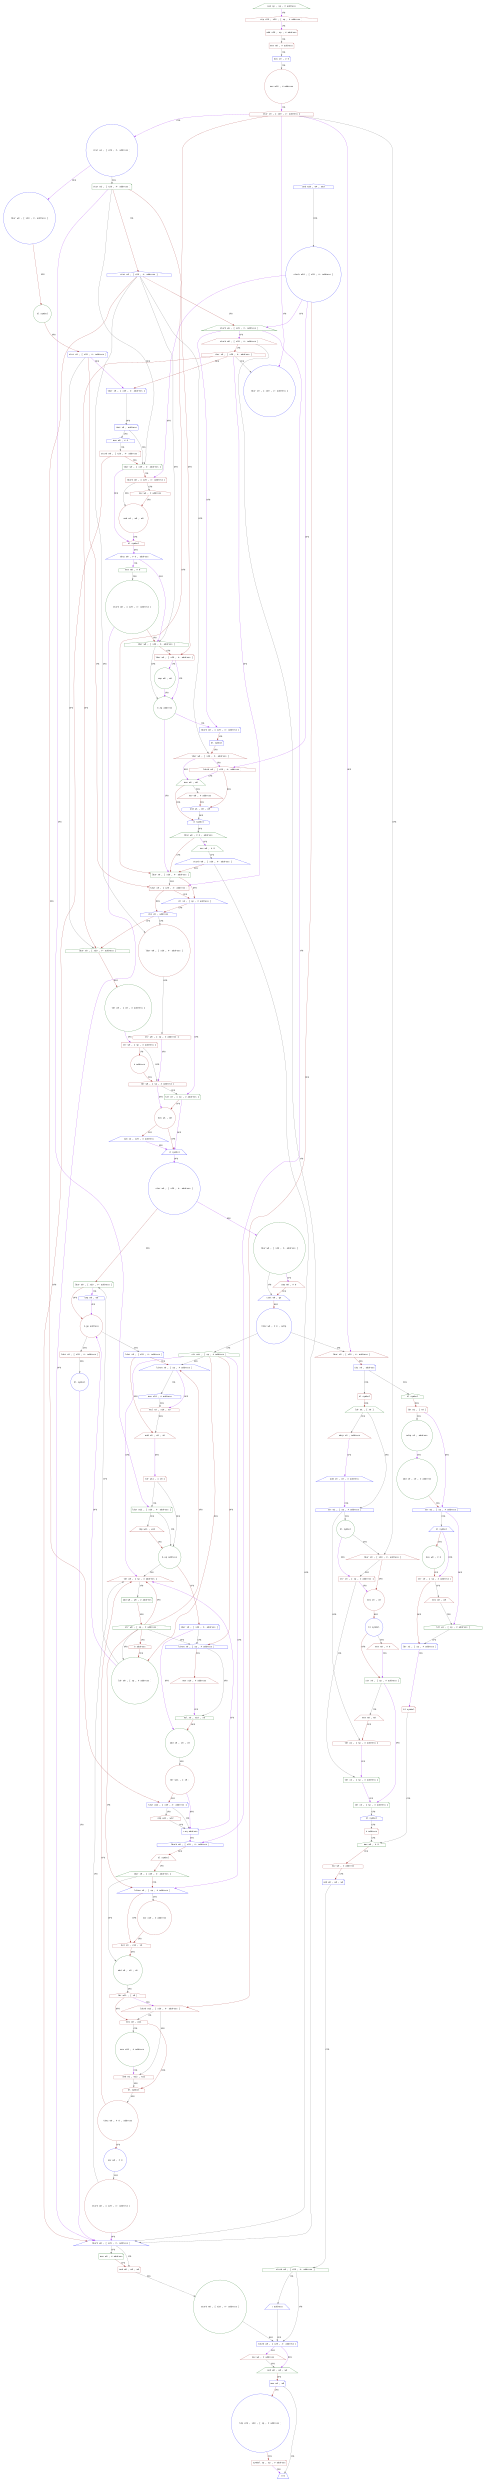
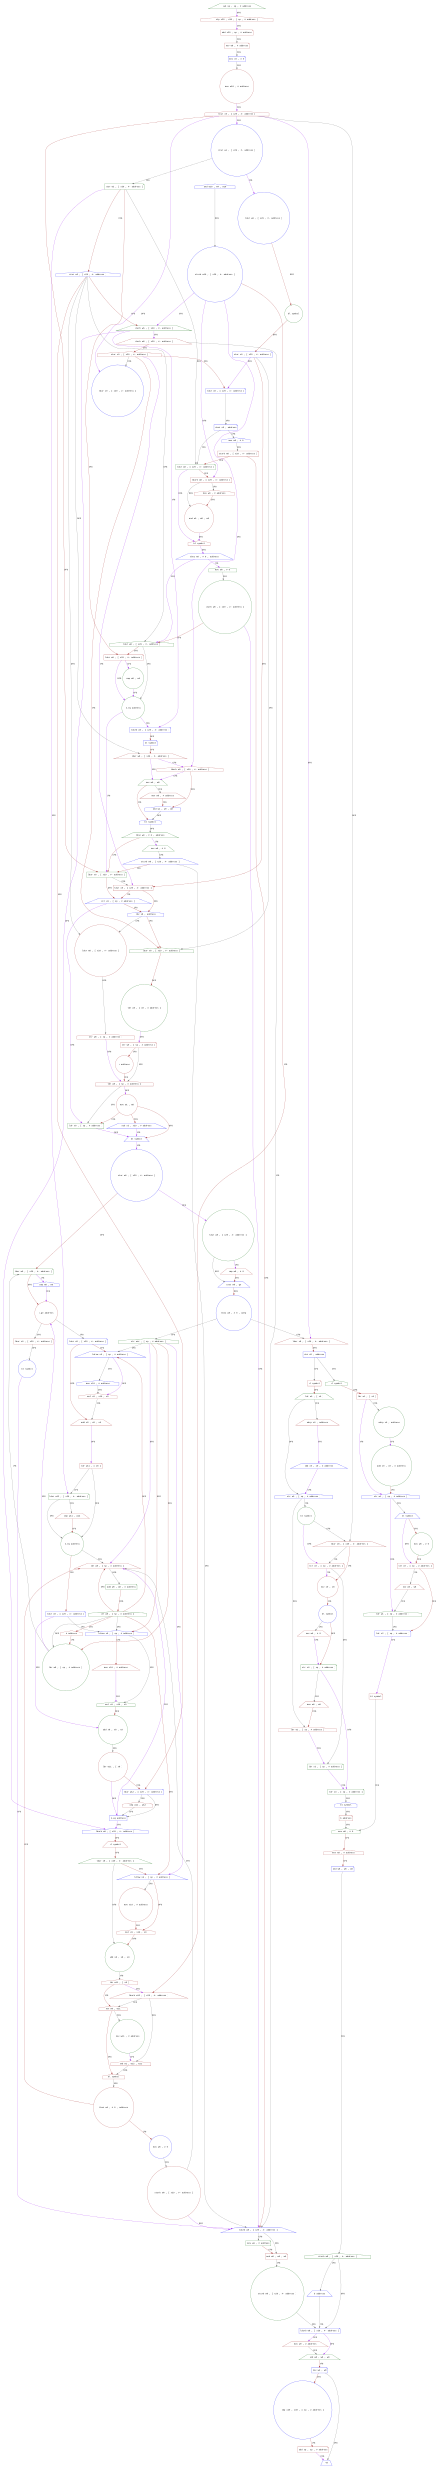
edge "ldr x0 , [ sp , # address ]" -> "mov w1 , w8": reversed
node "symbol sp , sp , # address": label "symbol sp , sp , # address" -> "add sp , sp , # address"
